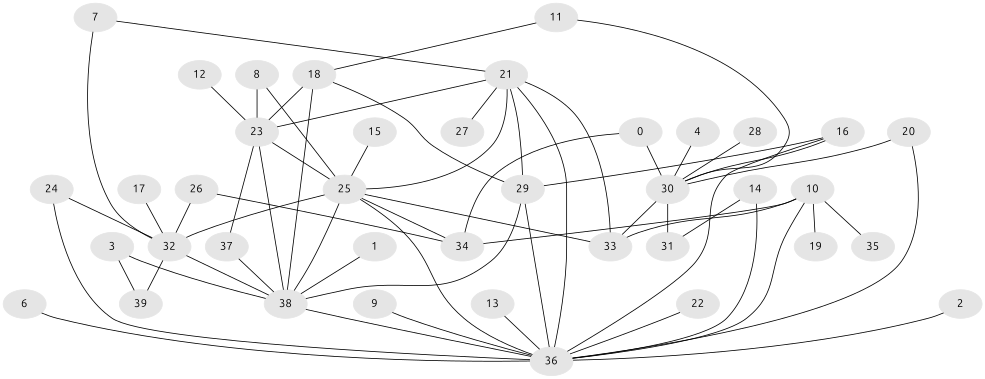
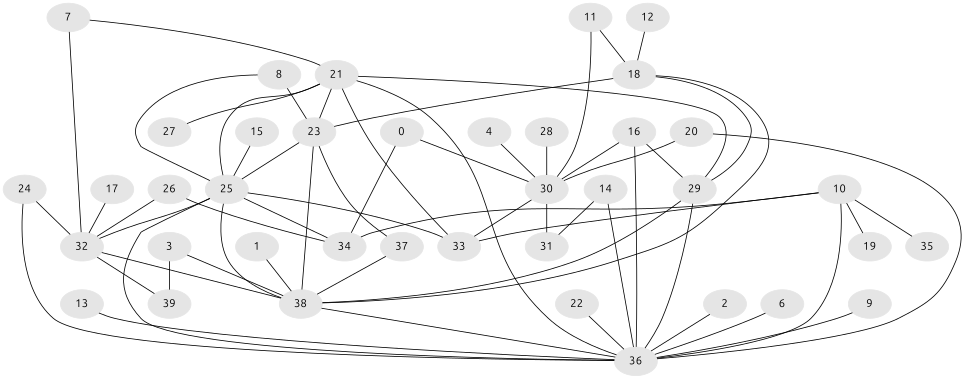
edge "12" -- "23": now "12" -- "18"
